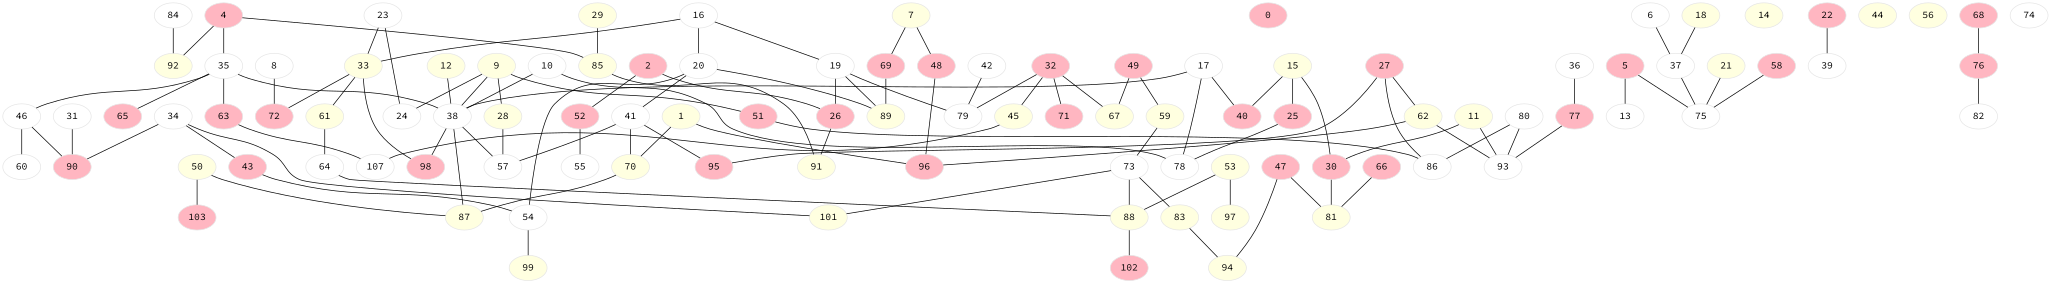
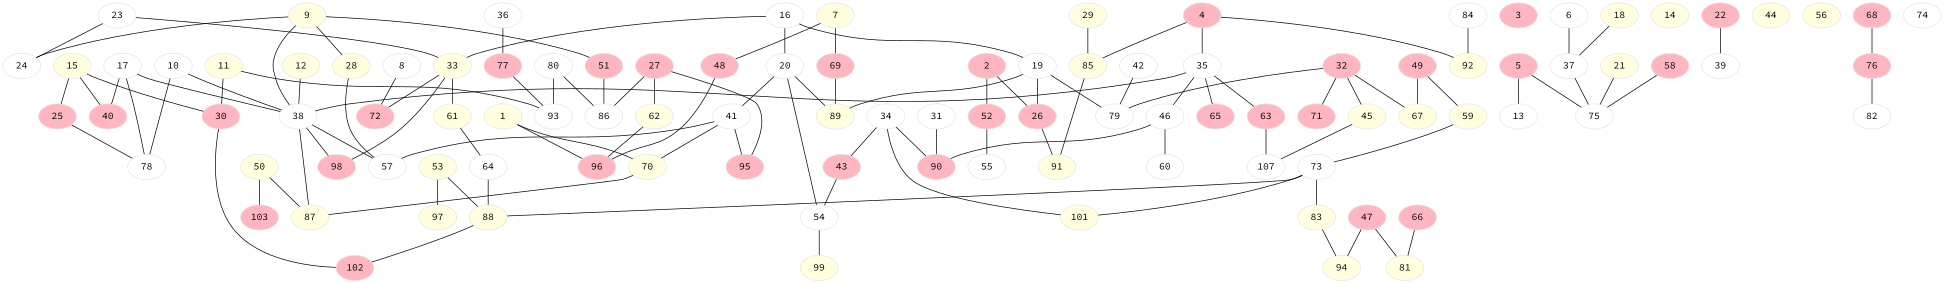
node "0": label "0" -> "3"
edge "62" -- "93": removed
edge "30" -- "81": now "30" -- "102"
